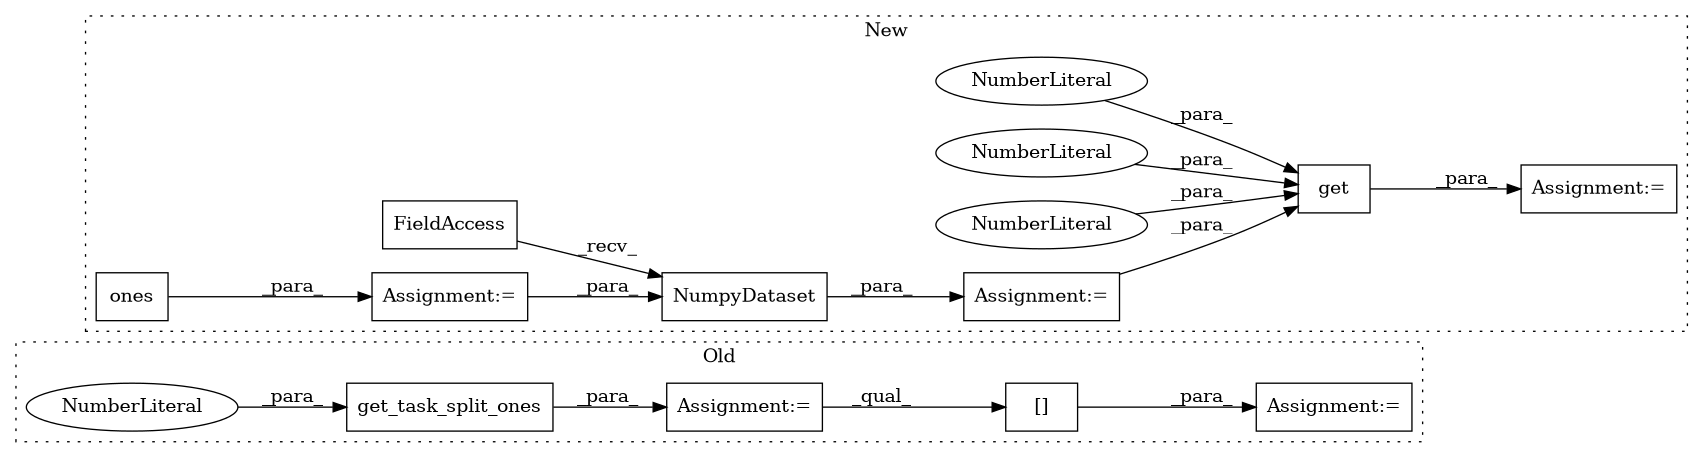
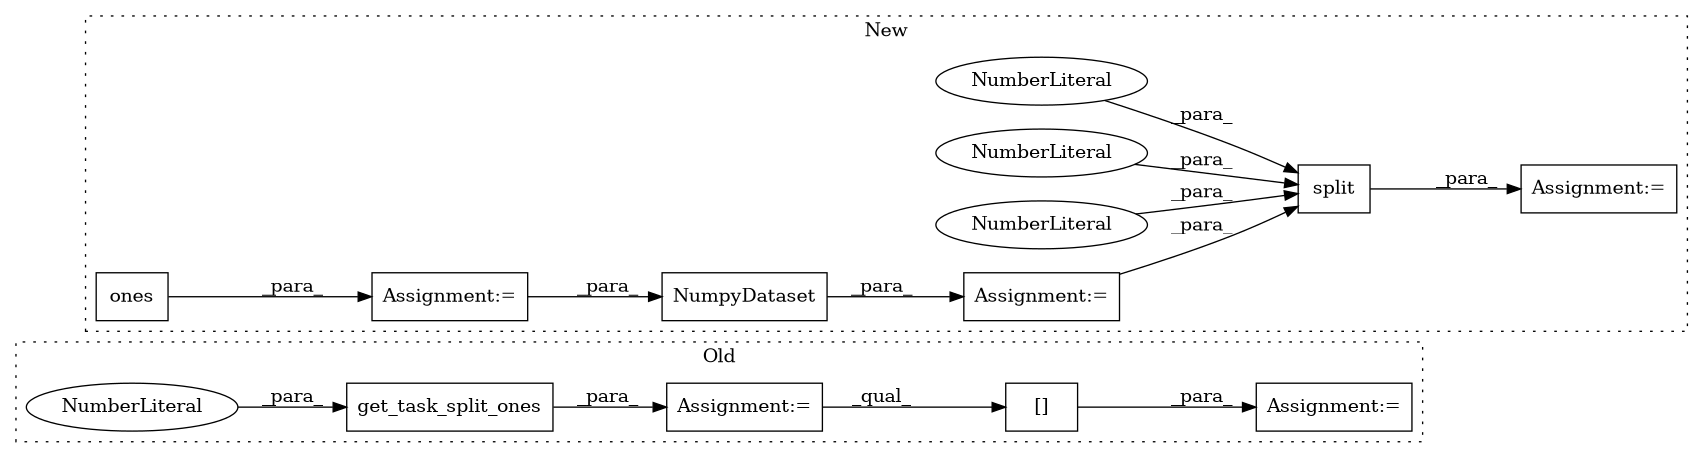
node "get": label "get" -> "split"
node "FieldAccess": removed
